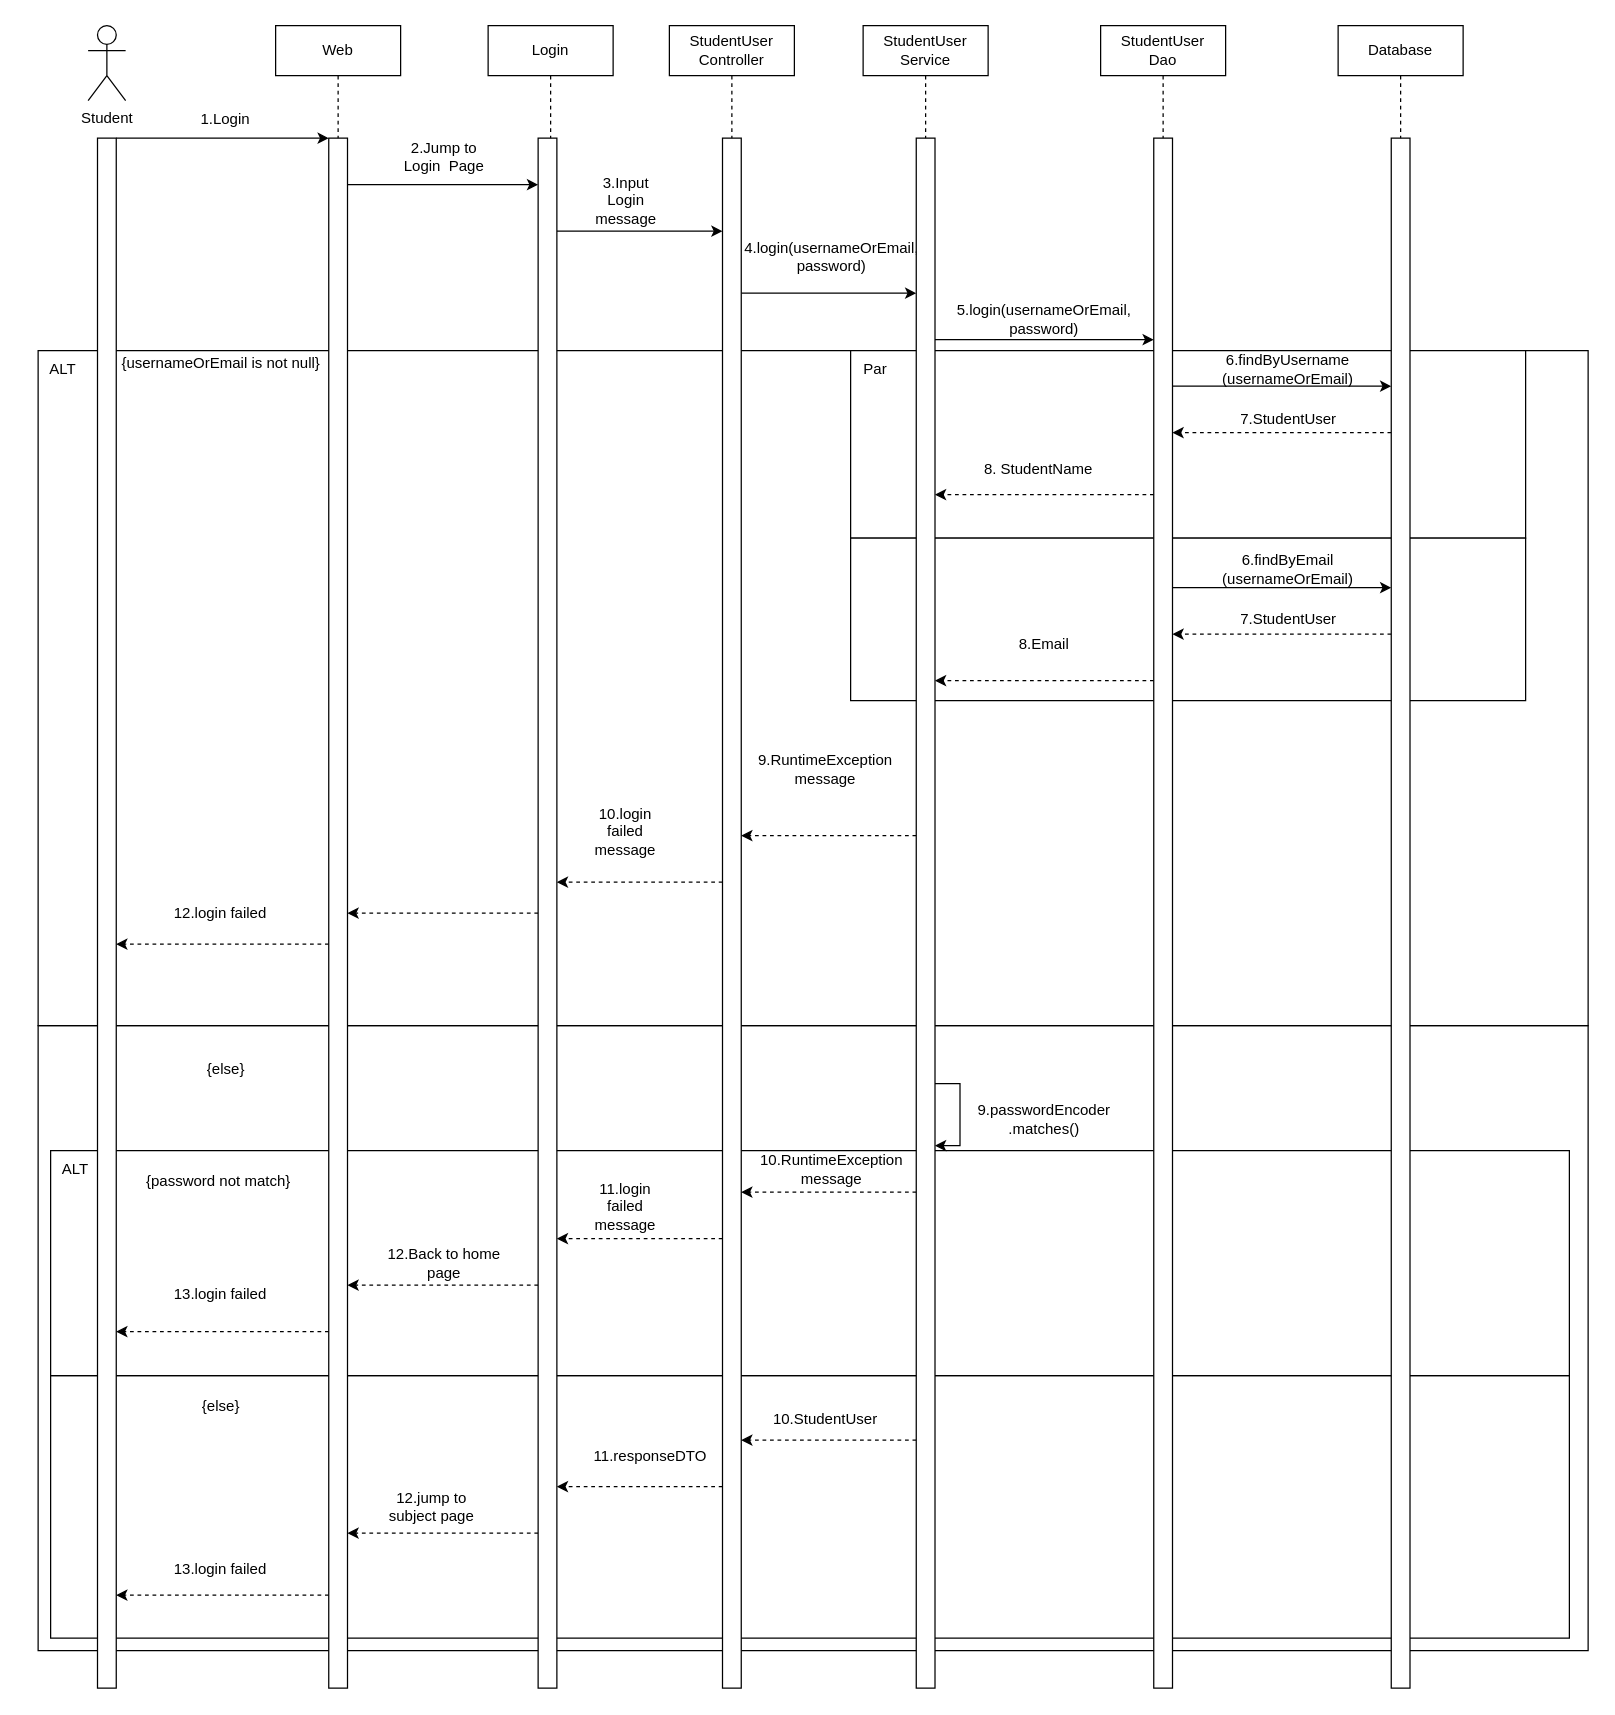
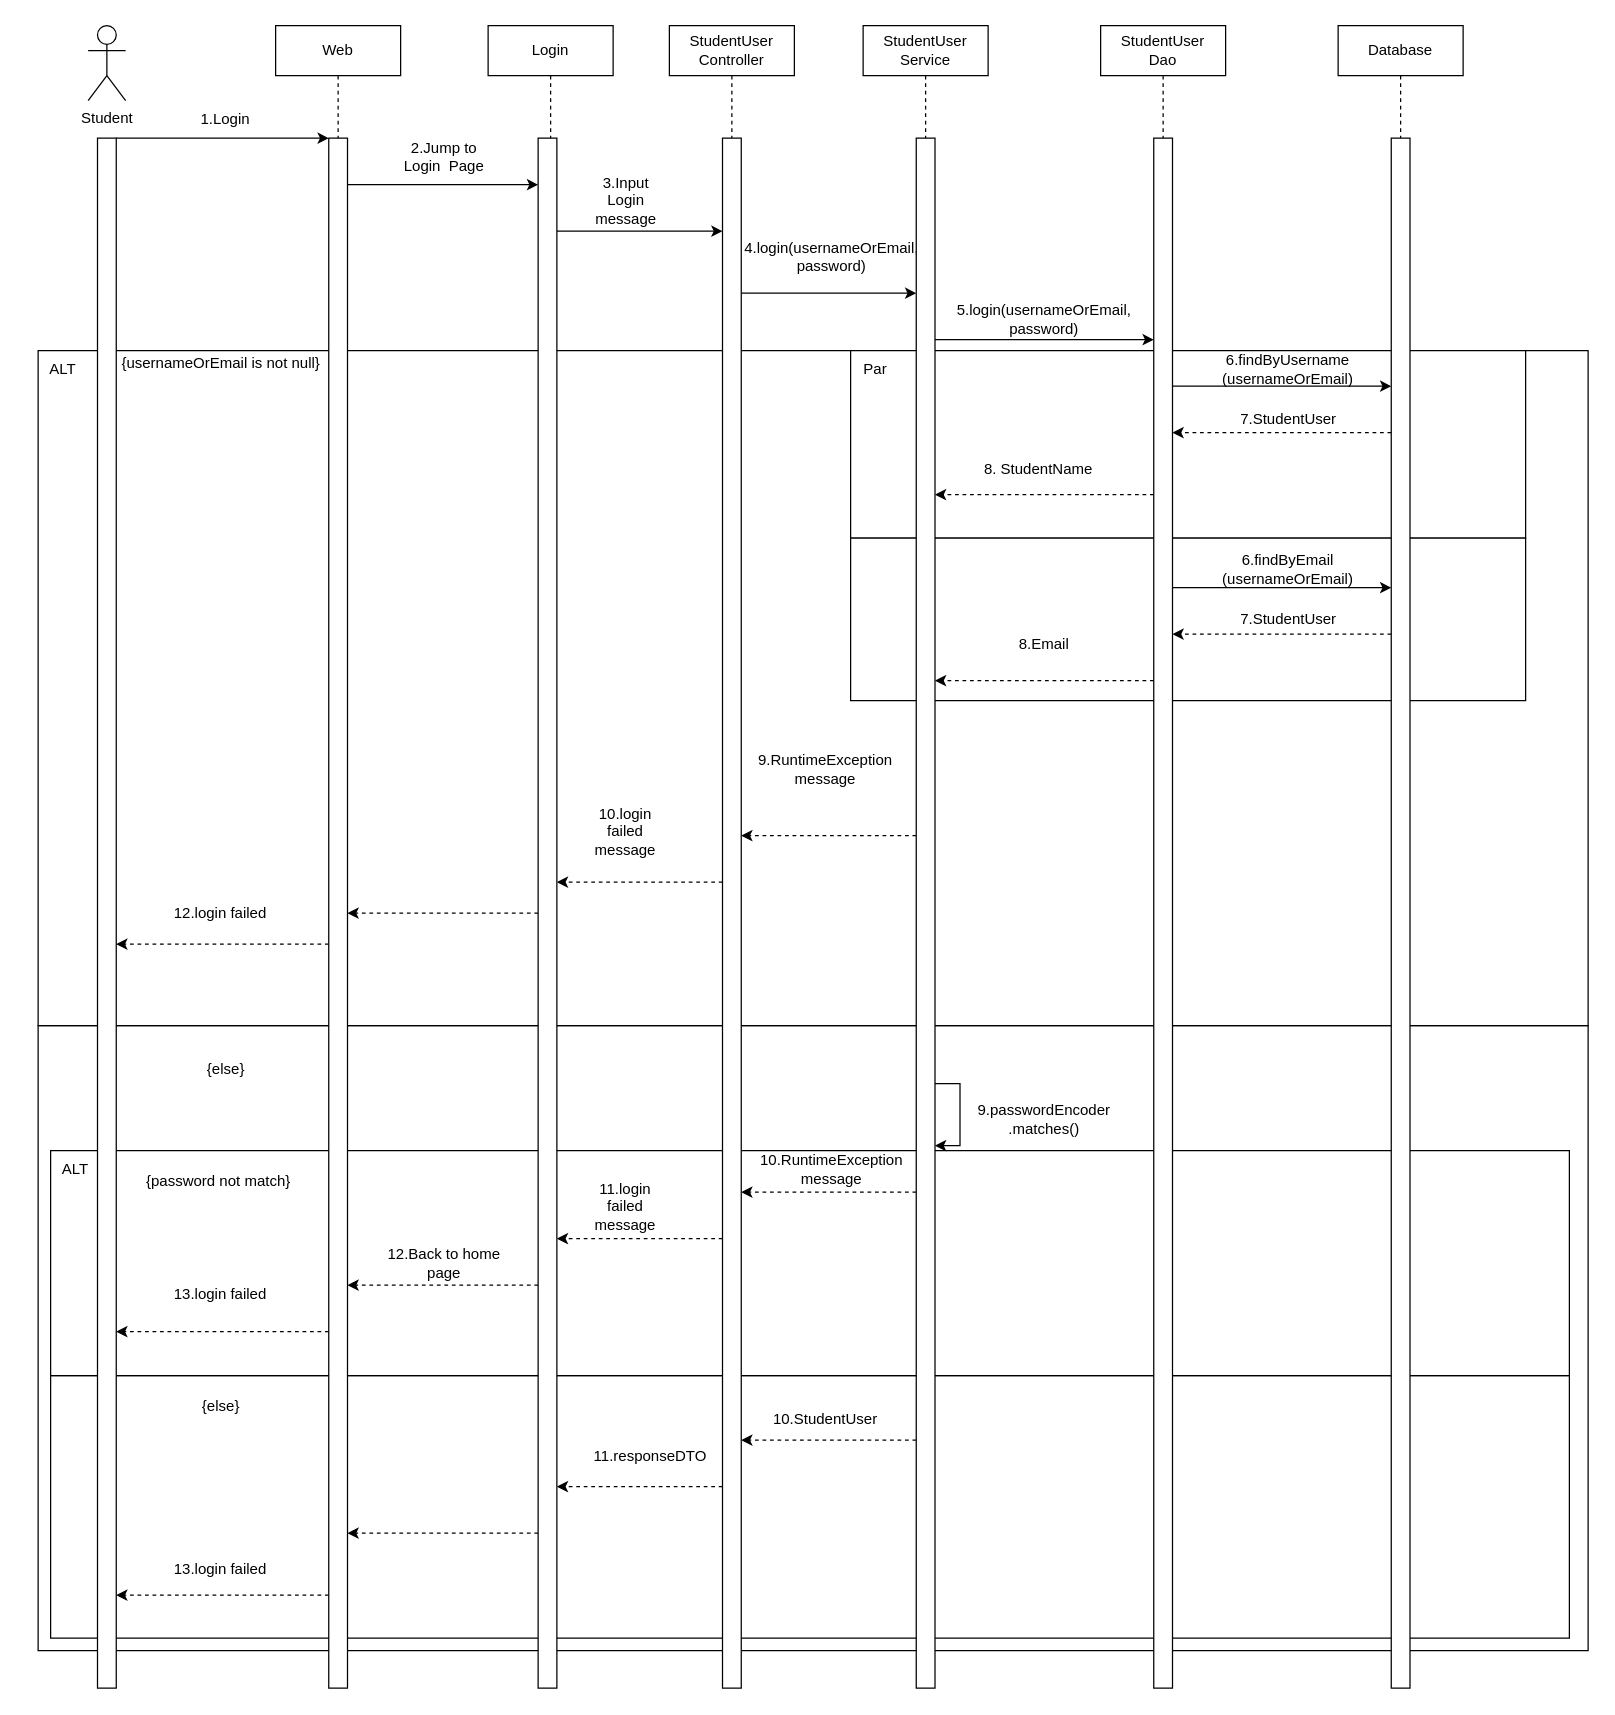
node "12.jump to subject page": removed
